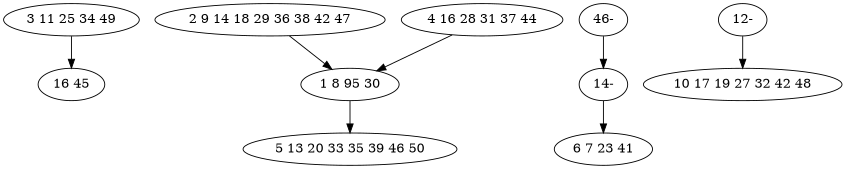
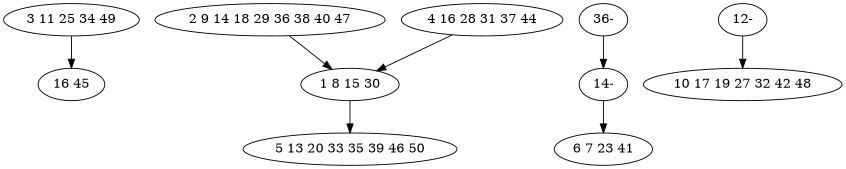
node "2 9 14 18 29 36 38 42 47": label "2 9 14 18 29 36 38 42 47" -> "2 9 14 18 29 36 38 40 47"
node "46-": label "46-" -> "36-"
node "1 8 95 30": label "1 8 95 30" -> "1 8 15 30"
